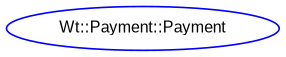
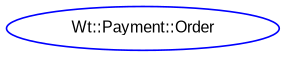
node "Wt::Payment::Payment": label "Wt::Payment::Payment" -> "Wt::Payment::Order"
